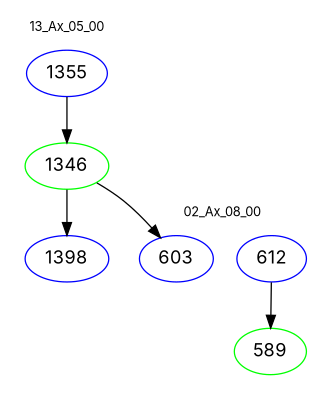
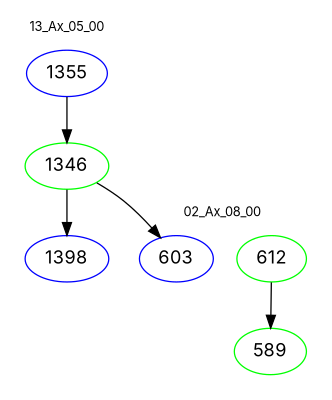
node "612": color blue -> green
